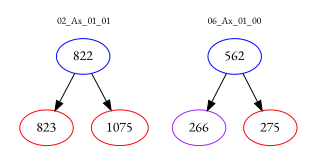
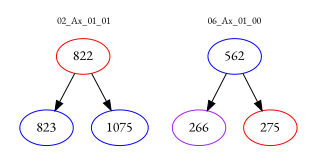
node "822": color blue -> red
node "823": color red -> blue
node "1075": color red -> blue
